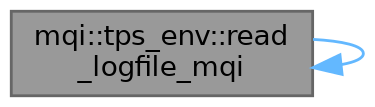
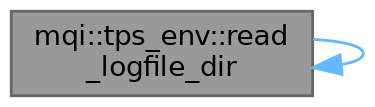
node "mqi::tps_env::read _logfile_mqi": label "mqi::tps_env::read _logfile_mqi" -> "mqi::tps_env::read _logfile_dir"
